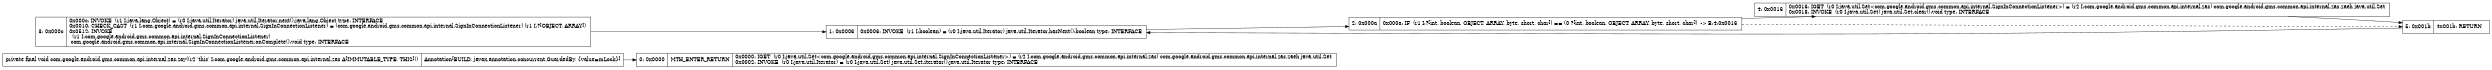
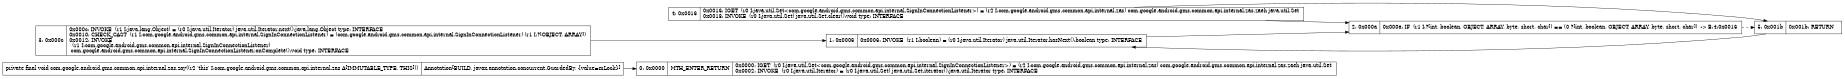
edge "2: 0x000a" -> "4: 0x0016": reversed
node "5: 0x001b": text "4x001b: RETURN" -> "0x001b: RETURN"
node "3: 0x000c": text "0x0512: INVOKE" -> "0x0012: INVOKE"
